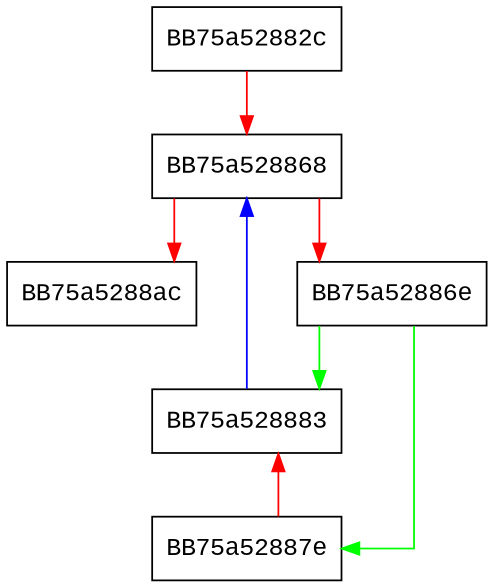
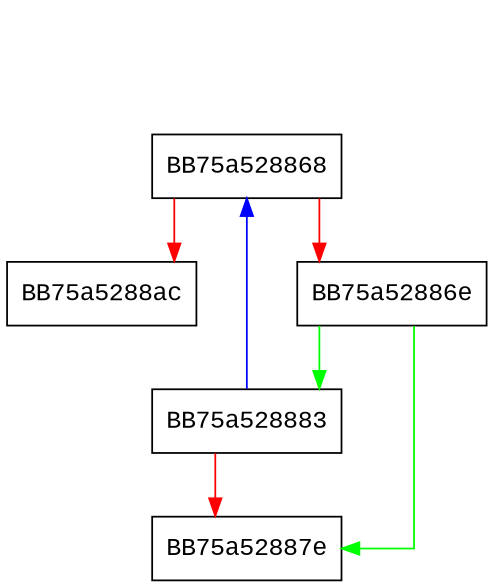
node "BB75a52882c": removed
edge "BB75a52887e" -> "BB75a528883": reversed
